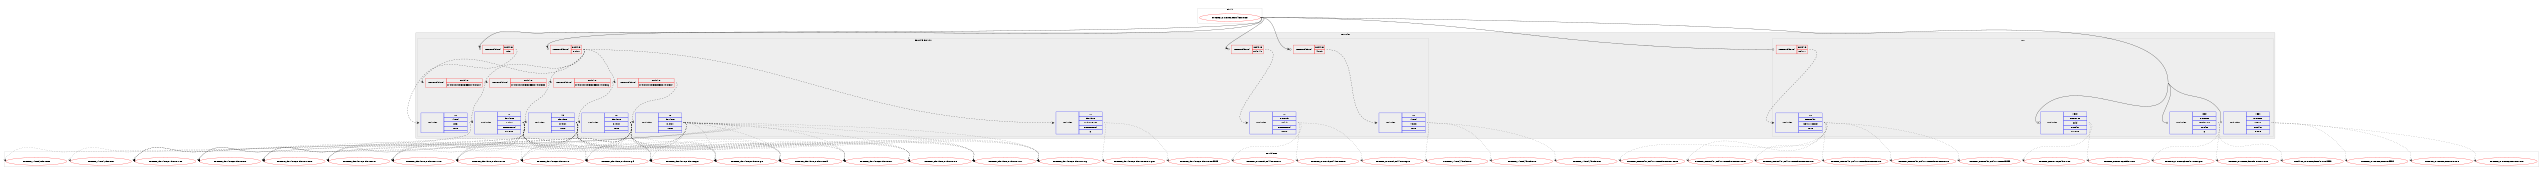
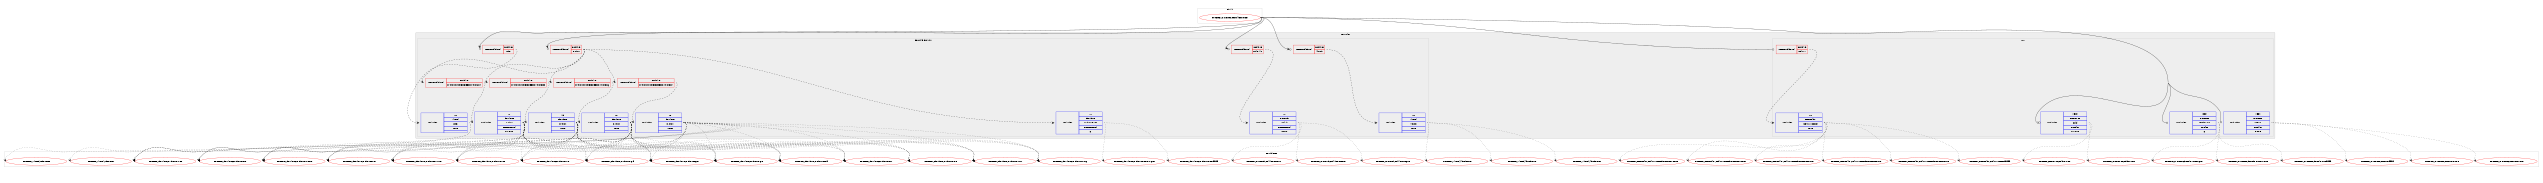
node "portage://sec-crypt/ccid-1.4.30": label "portage://sec-crypt/ccid-1.4.30" -> "portage://app-crypt/ccid-1.4.30"
node "positive://sys-apps/baselayout-9999": label "positive://sys-apps/baselayout-9999" -> "portage://sys-apps/baselayout-9999"
